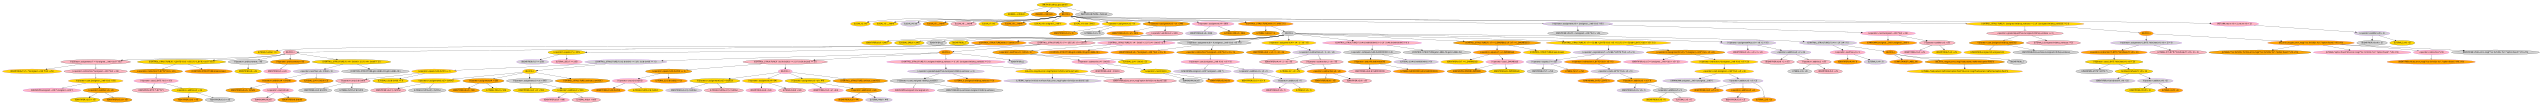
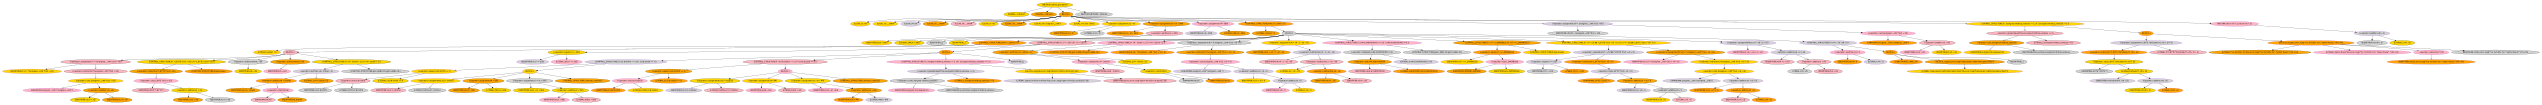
edge "(<operator>.addition,v3 + v5 + 2)" -> "(LITERAL,2,v5 + 2)": now "(<operator>.addition,v5 + 2)" -> "(LITERAL,2,v5 + 2)"
